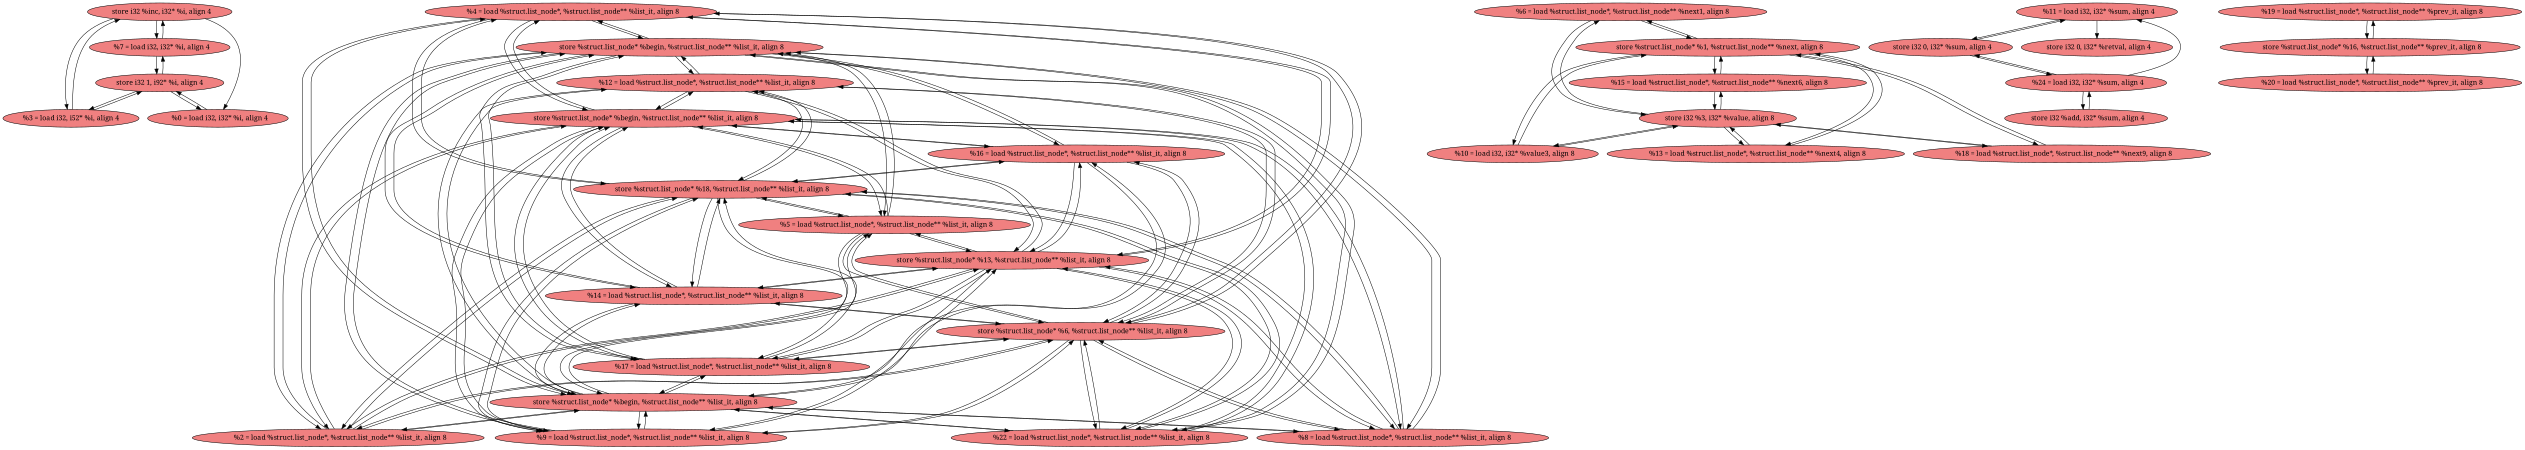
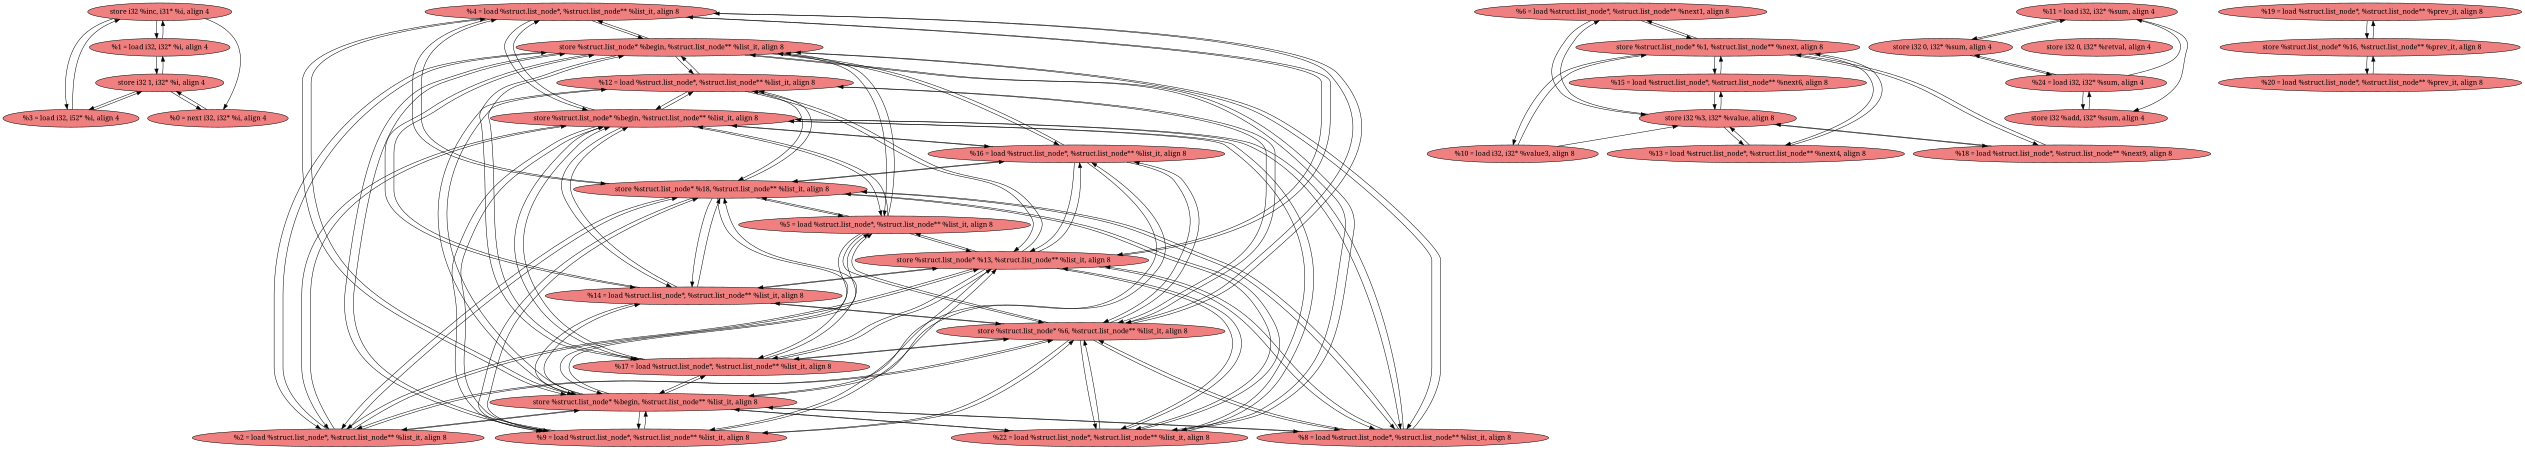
node "store i32 %inc, i32* %i, align 4": label "store i32 %inc, i32* %i, align 4" -> "store i32 %inc, i31* %i, align 4"
edge "%11 = load i32, i32* %sum, align 4" -> "store i32 0, i32* %retval, align 4": now "%11 = load i32, i32* %sum, align 4" -> "store i32 %add, i32* %sum, align 4"
node "%7 = load i32, i32* %i, align 4": label "%7 = load i32, i32* %i, align 4" -> "%1 = load i32, i32* %i, align 4"
node "store i32 1, i92* %i, align 4": label "store i32 1, i92* %i, align 4" -> "store i32 1, i32* %i, align 4"
node "%0 = load i32, i32* %i, align 4": label "%0 = load i32, i32* %i, align 4" -> "%0 = next i32, i32* %i, align 4"
edge "store i32 %3, i32* %value, align 8" -> "%10 = load i32, i32* %value3, align 8": removed
